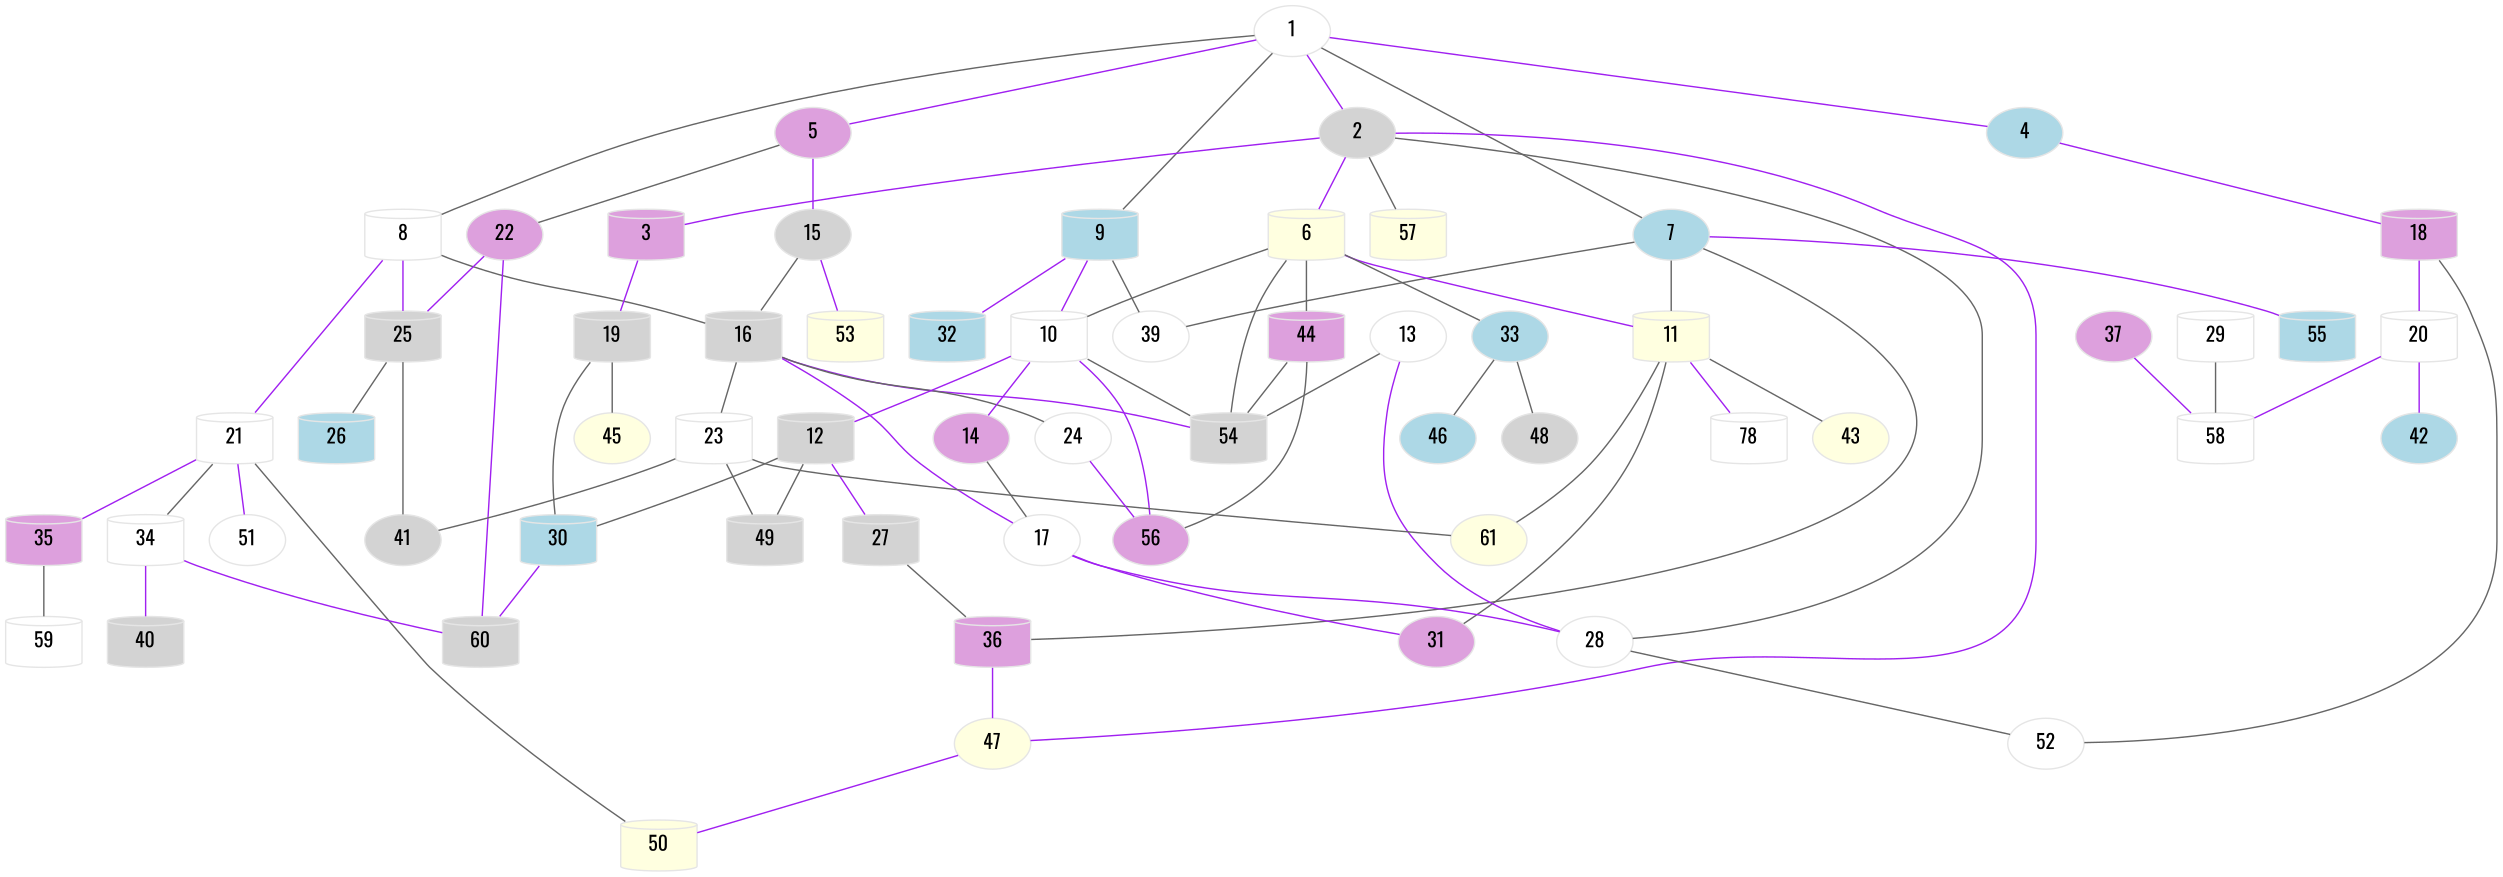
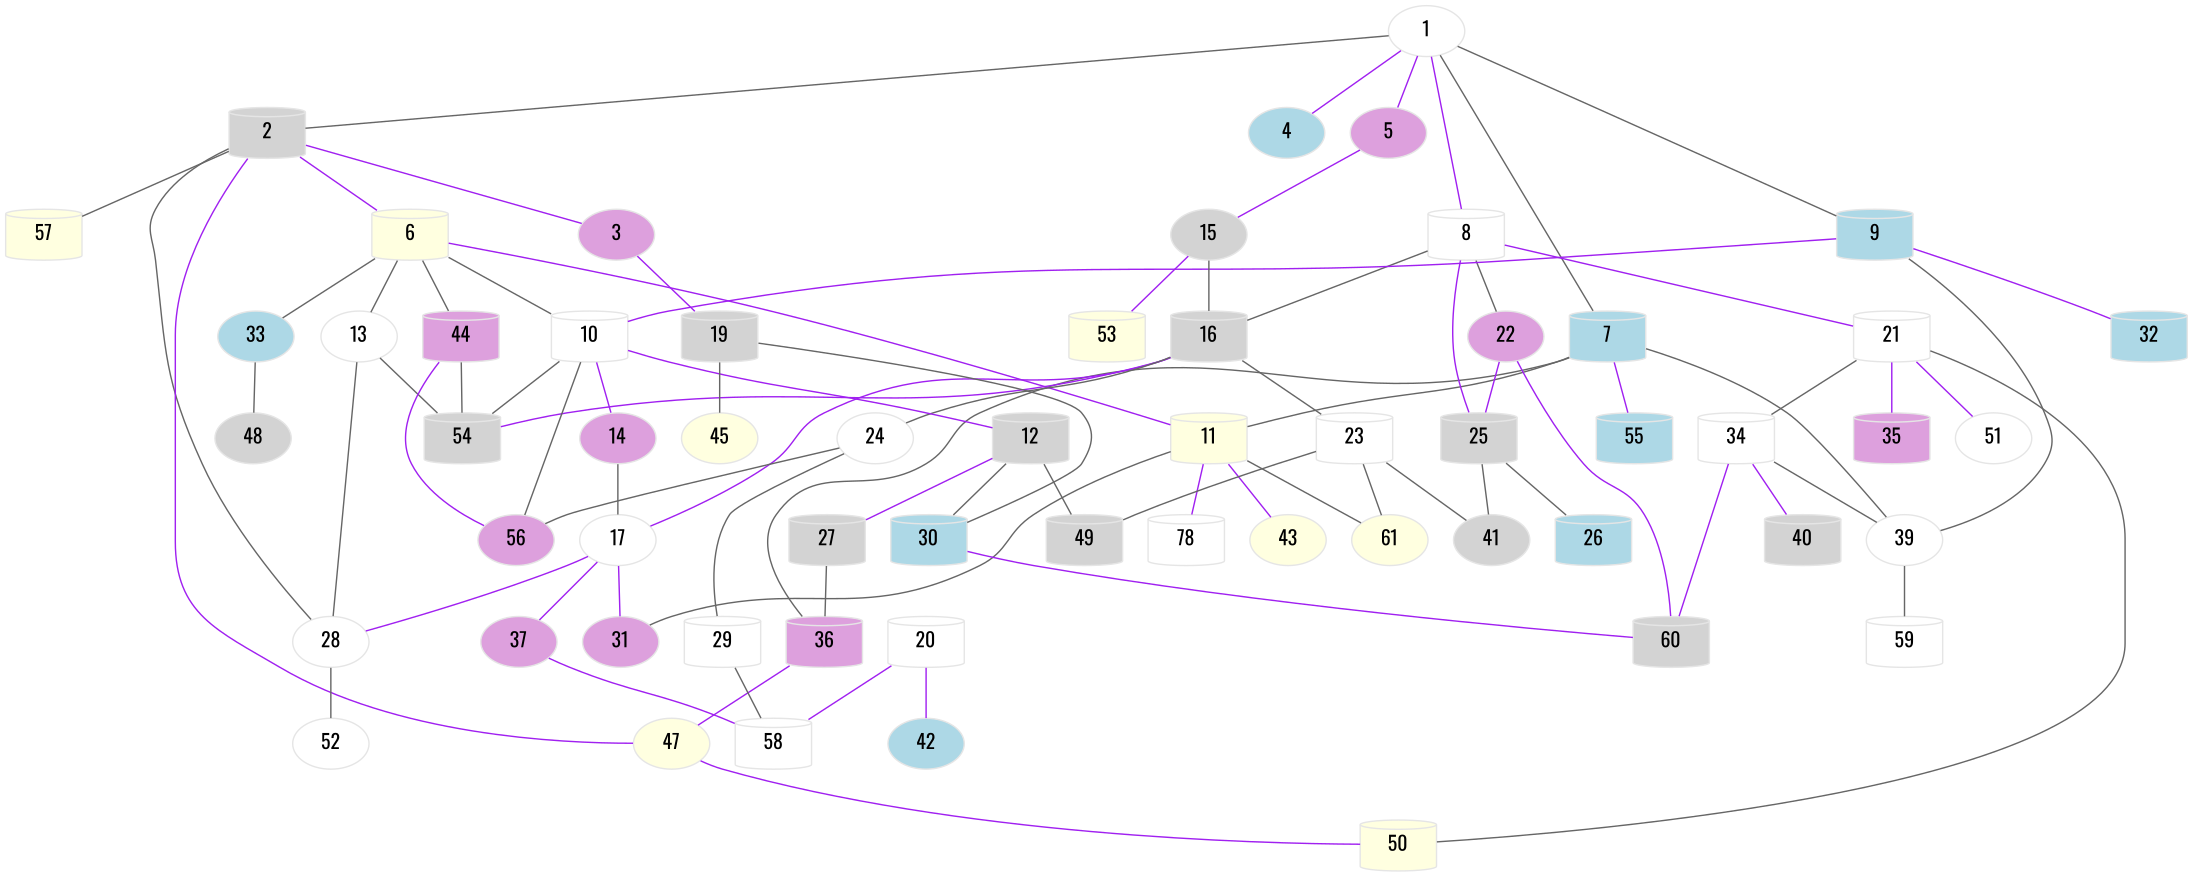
edge "1" -- "2": color purple -> gray40
edge "1" -- "8": color gray40 -> purple
node "2": shape ellipse -> cylinder
edge "5" -- "22": now "8" -- "22"
node "3": shape cylinder -> ellipse
node "7": shape ellipse -> cylinder
node "18": removed
edge "6" -- "54": now "6" -- "13"
edge "11" -- "43": color gray40 -> purple
edge "10" -- "56": color purple -> gray40
node "46": removed
edge "44" -- "56": color gray40 -> purple
edge "24" -- "56": color purple -> gray40
edge "34" -- "39": added
edge "24" -- "29": added
edge "13" -- "28": color purple -> gray40
edge "35" -- "59": now "39" -- "59"
edge "17" -- "37": added
